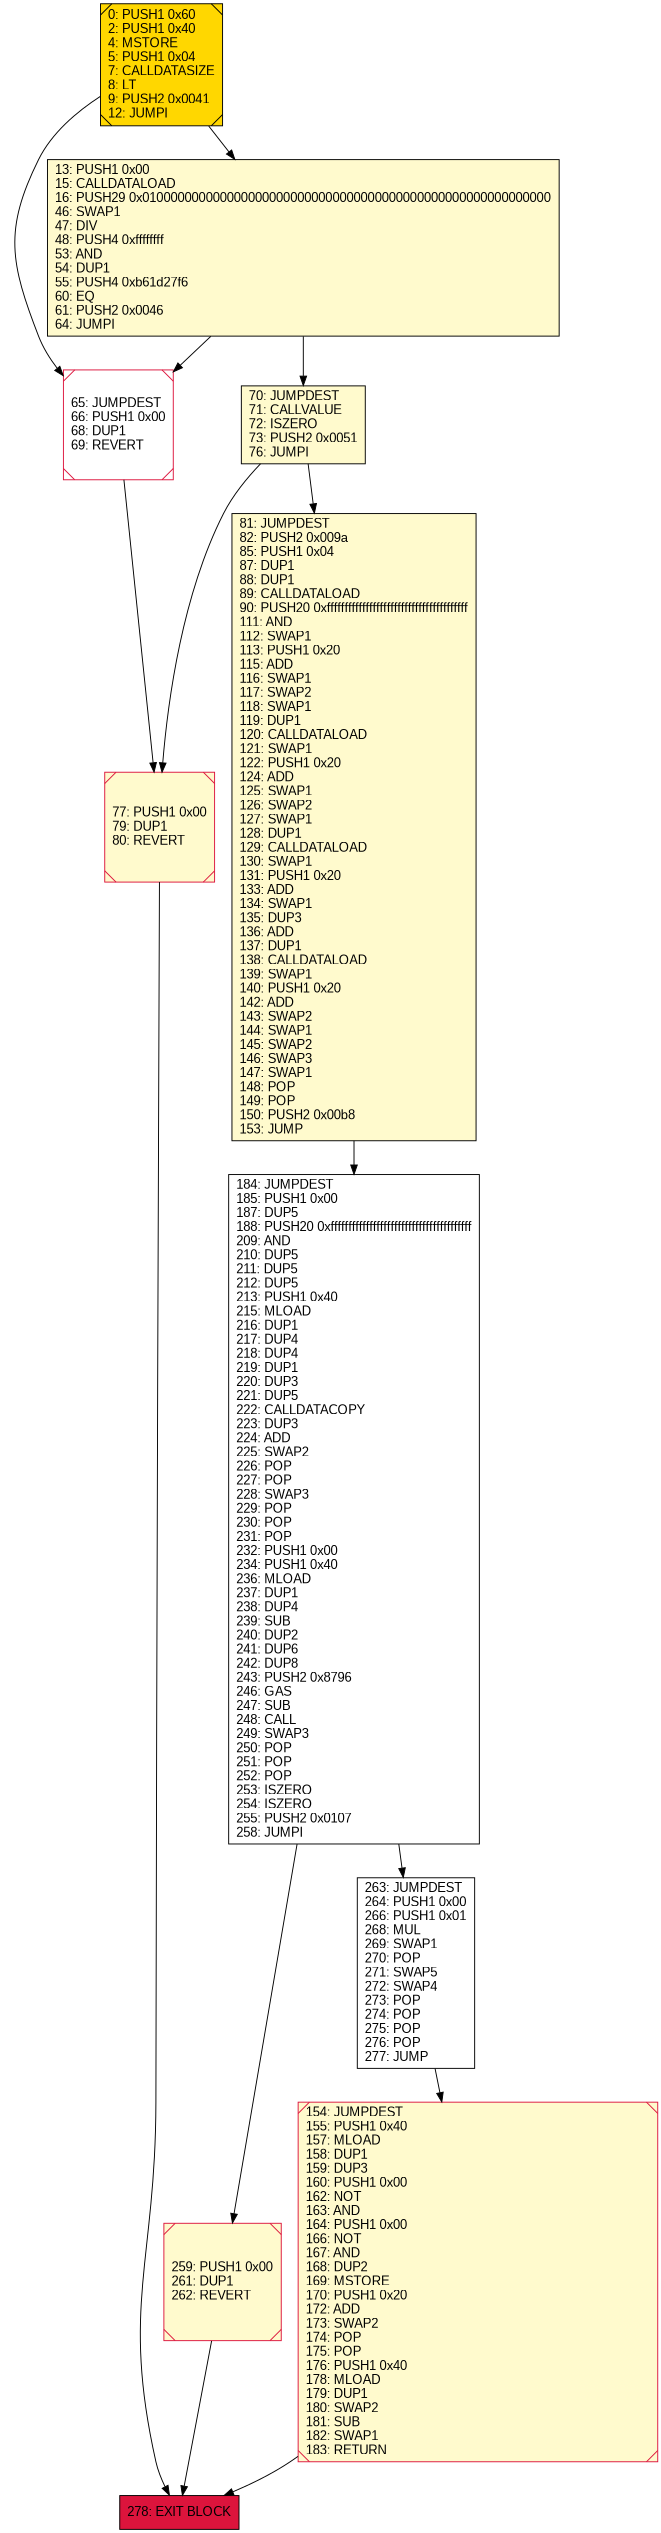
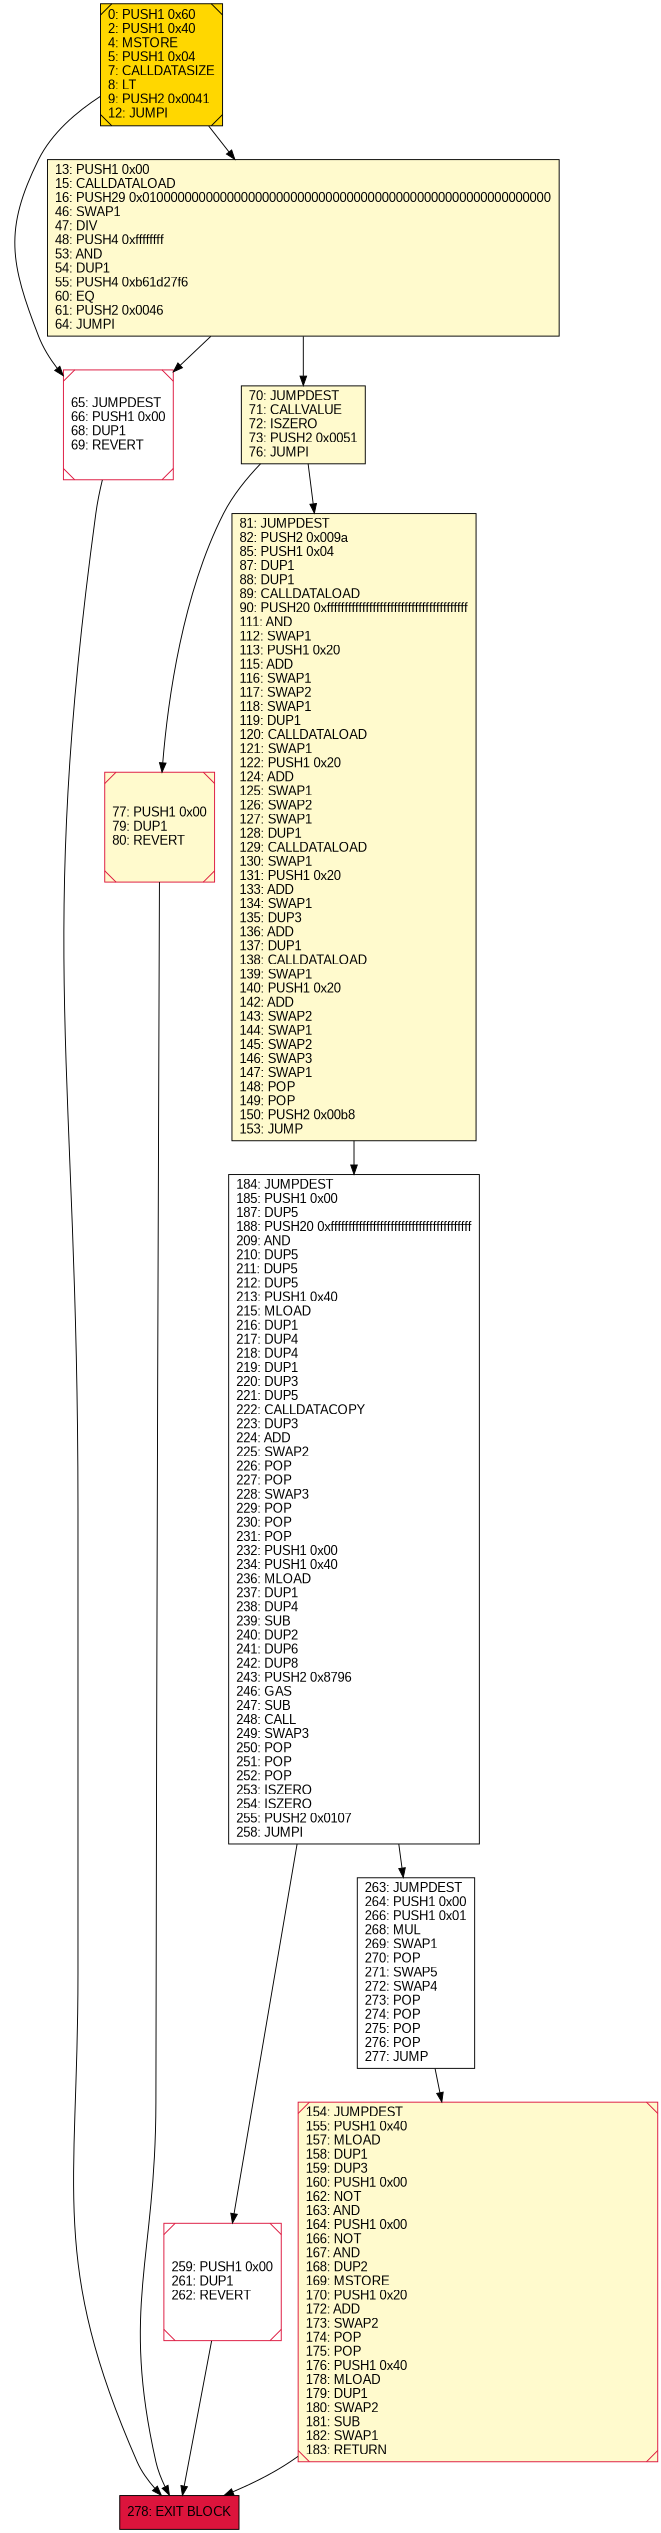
edge "65: JUMPDEST 66: PUSH1 0x00 68: DUP1 69: REVERT" -> "77: PUSH1 0x00 79: DUP1 80: REVERT": now "65: JUMPDEST 66: PUSH1 0x00 68: DUP1 69: REVERT" -> "278: EXIT BLOCK"
node "259: PUSH1 0x00 261: DUP1 262: REVERT": fillcolor lemonchiffon -> white
